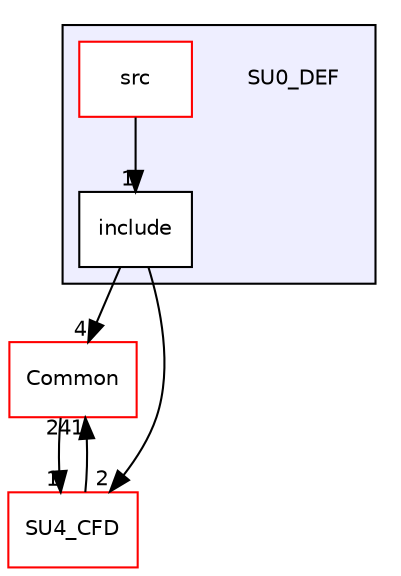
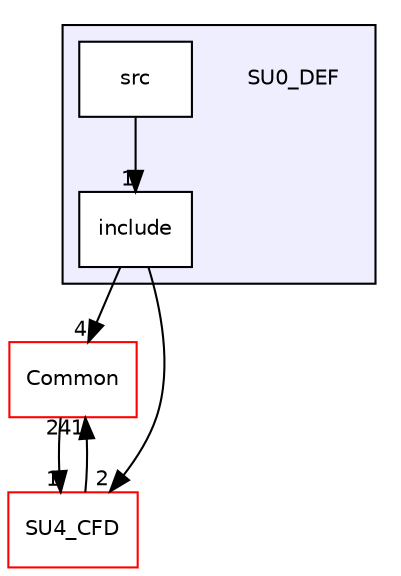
node "src": color red -> black
